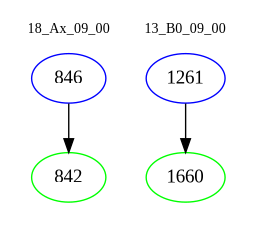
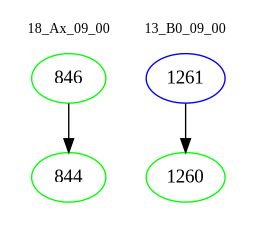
node "846": color blue -> green
node "842": label "842" -> "844"
node "1660": label "1660" -> "1260"
